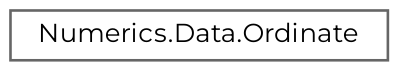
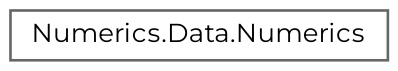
node "Numerics.Data.Ordinate": label "Numerics.Data.Ordinate" -> "Numerics.Data.Numerics"
